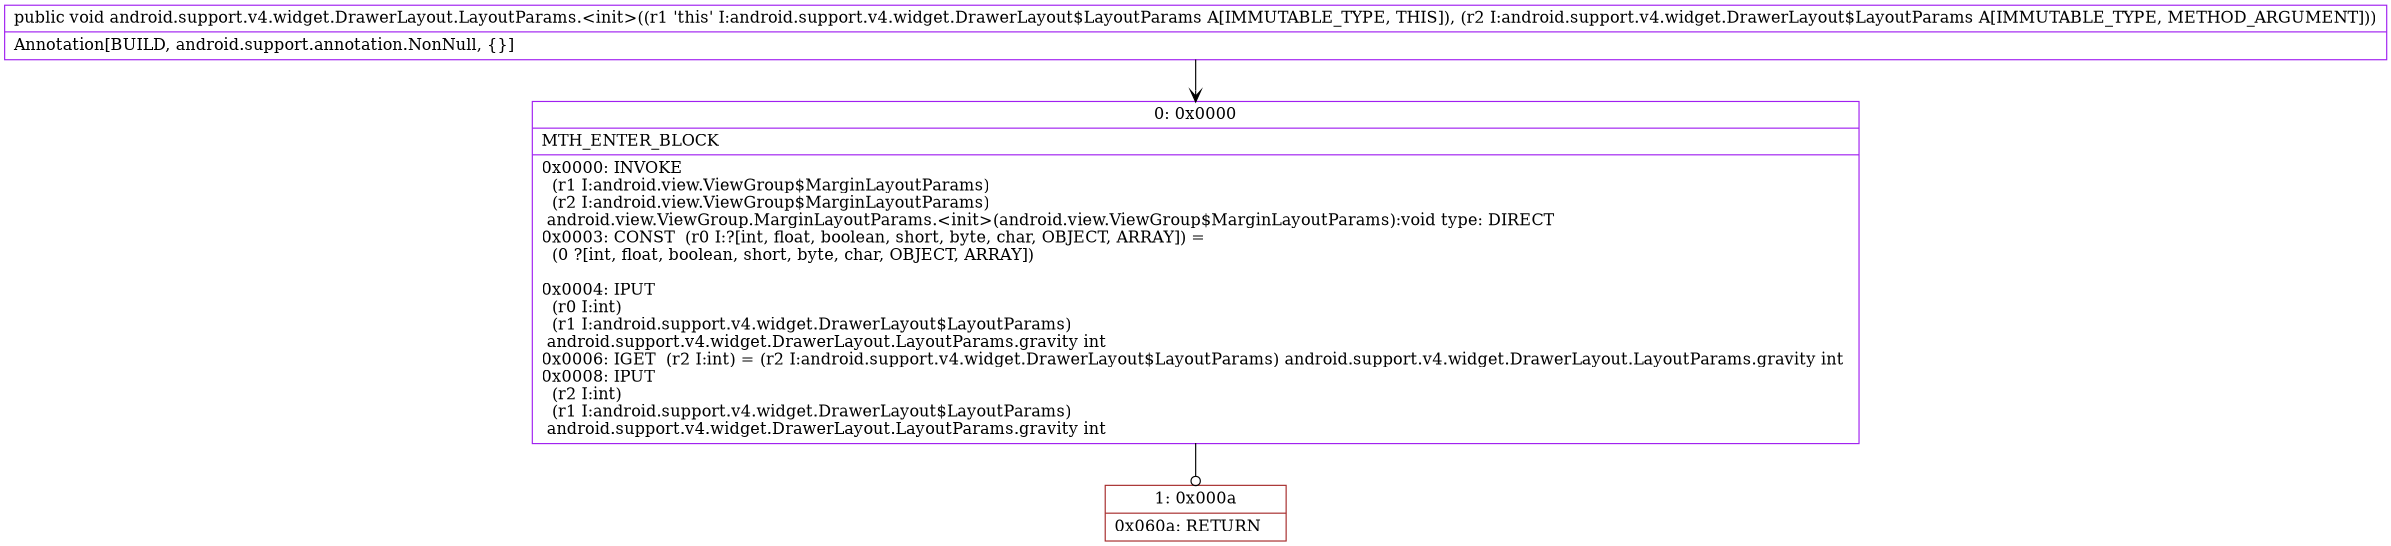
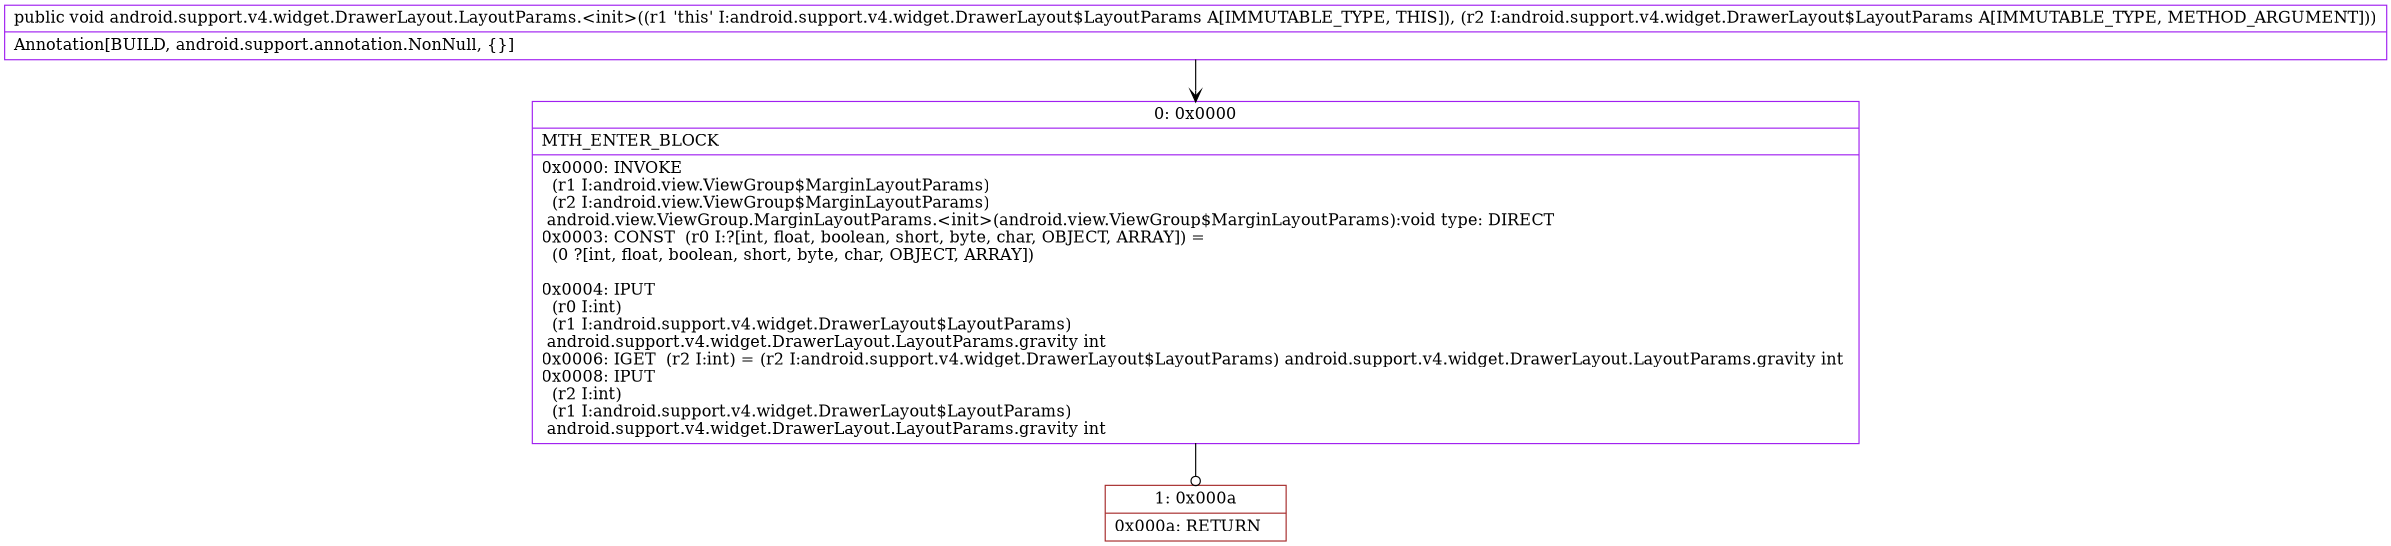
node "1: 0x000a": text "0x060a: RETURN" -> "0x000a: RETURN"
